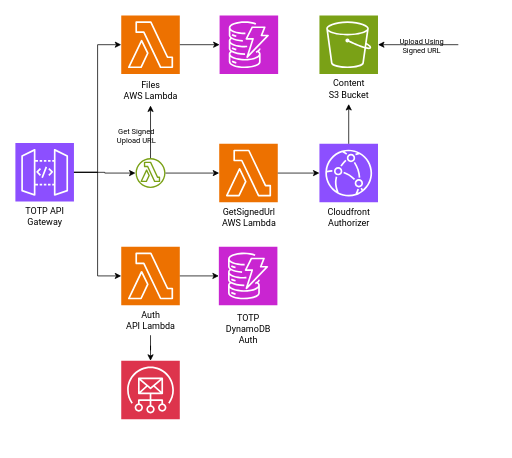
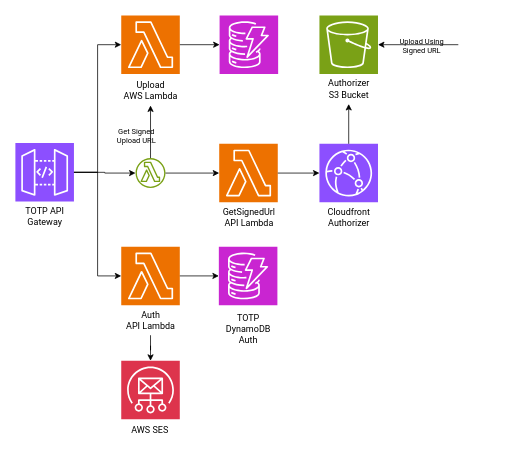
node "Content S3 Bucket": label "Content S3 Bucket" -> "Authorizer S3 Bucket"
node "Files AWS Lambda": label "Files AWS Lambda" -> "Upload AWS Lambda"
node "GetSignedUrl AWS Lambda": label "GetSignedUrl AWS Lambda" -> "GetSignedUrl API Lambda"
node "AWS SES": added
